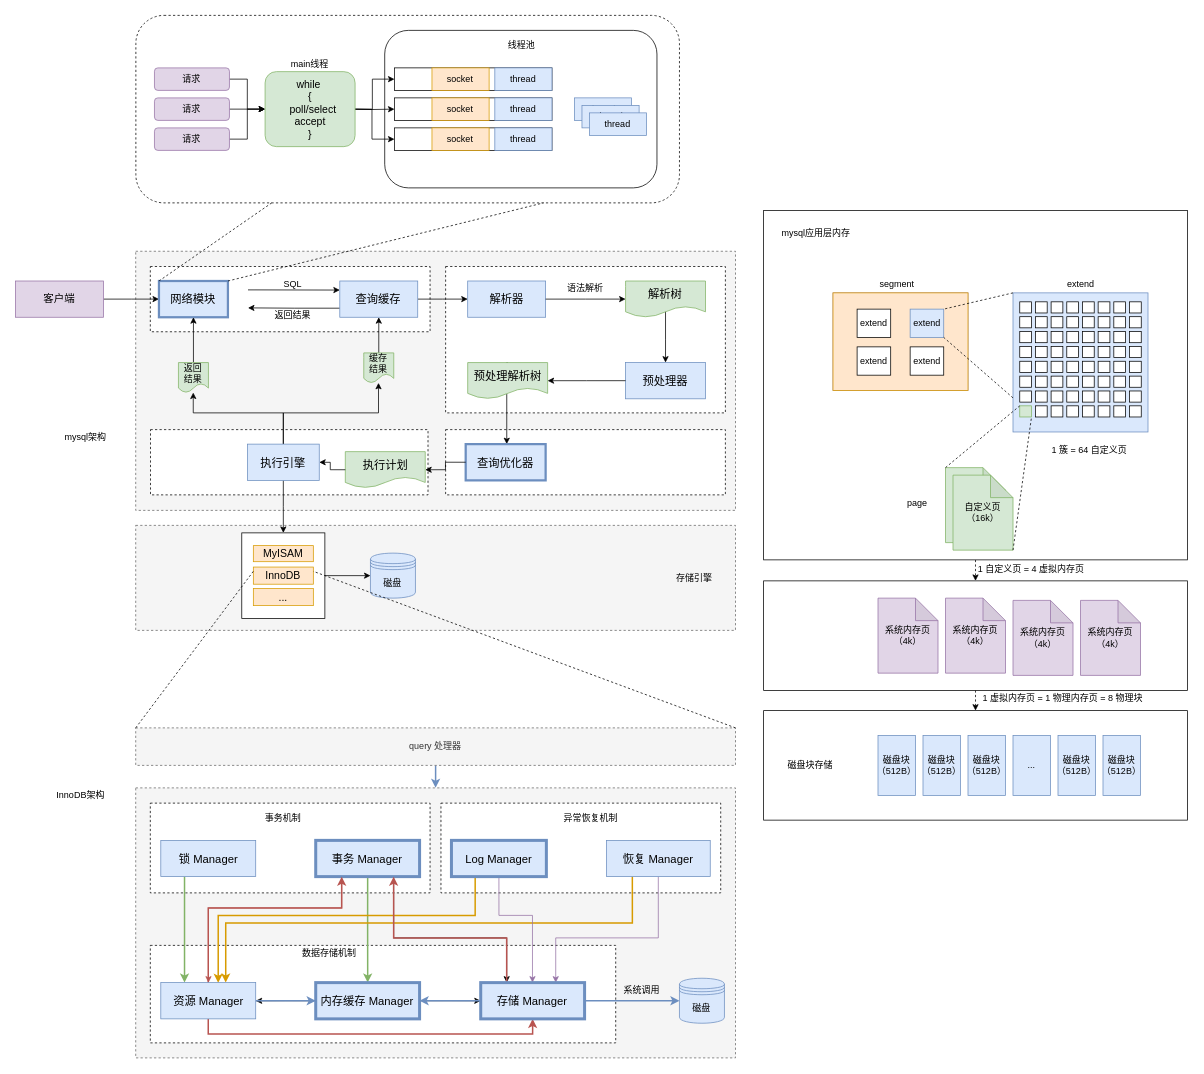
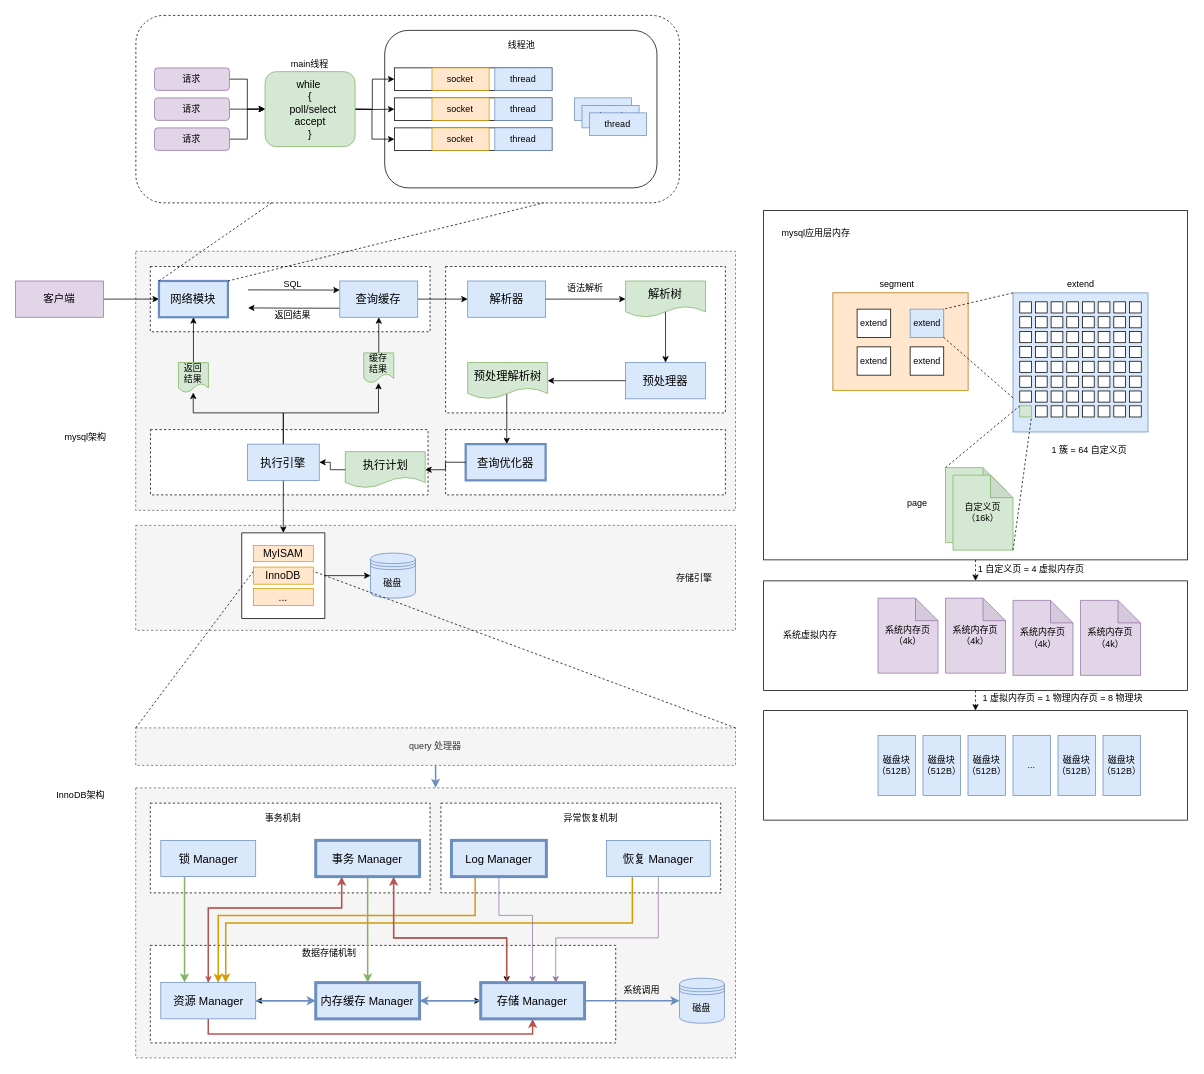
node "系统虚拟内存": added
node "磁盘块存储": removed
